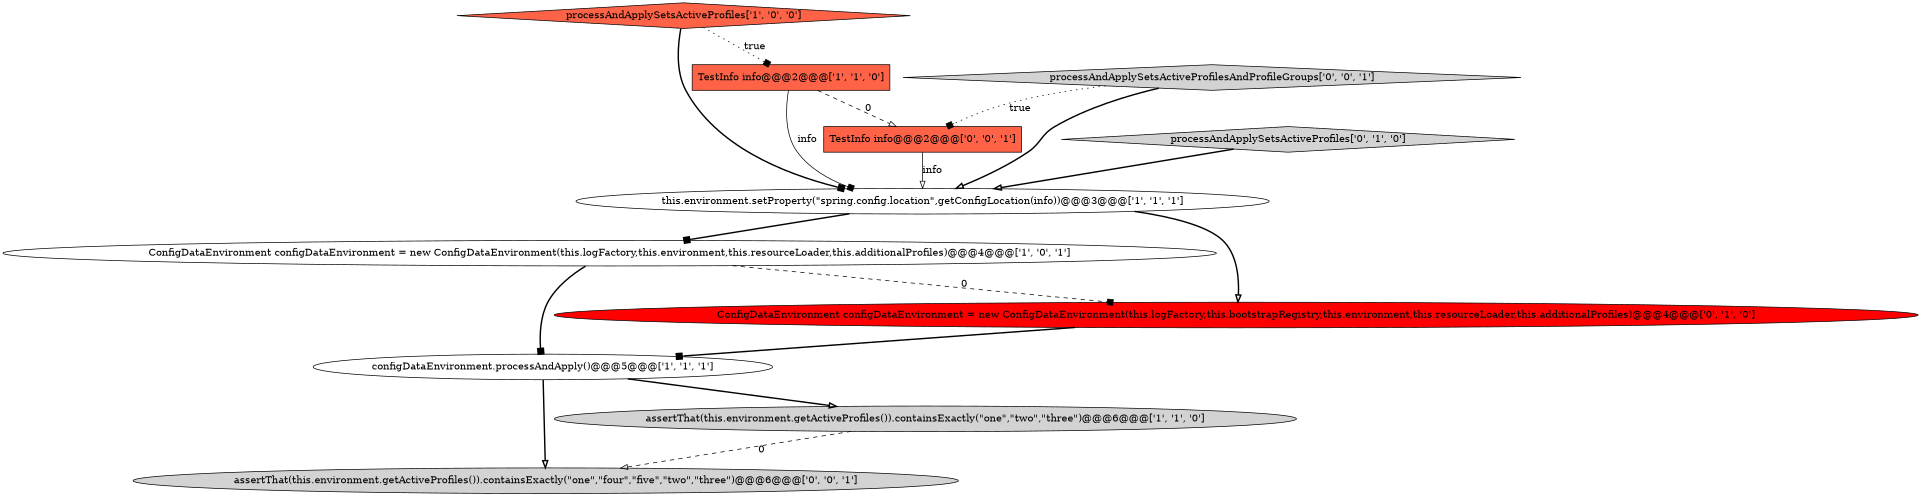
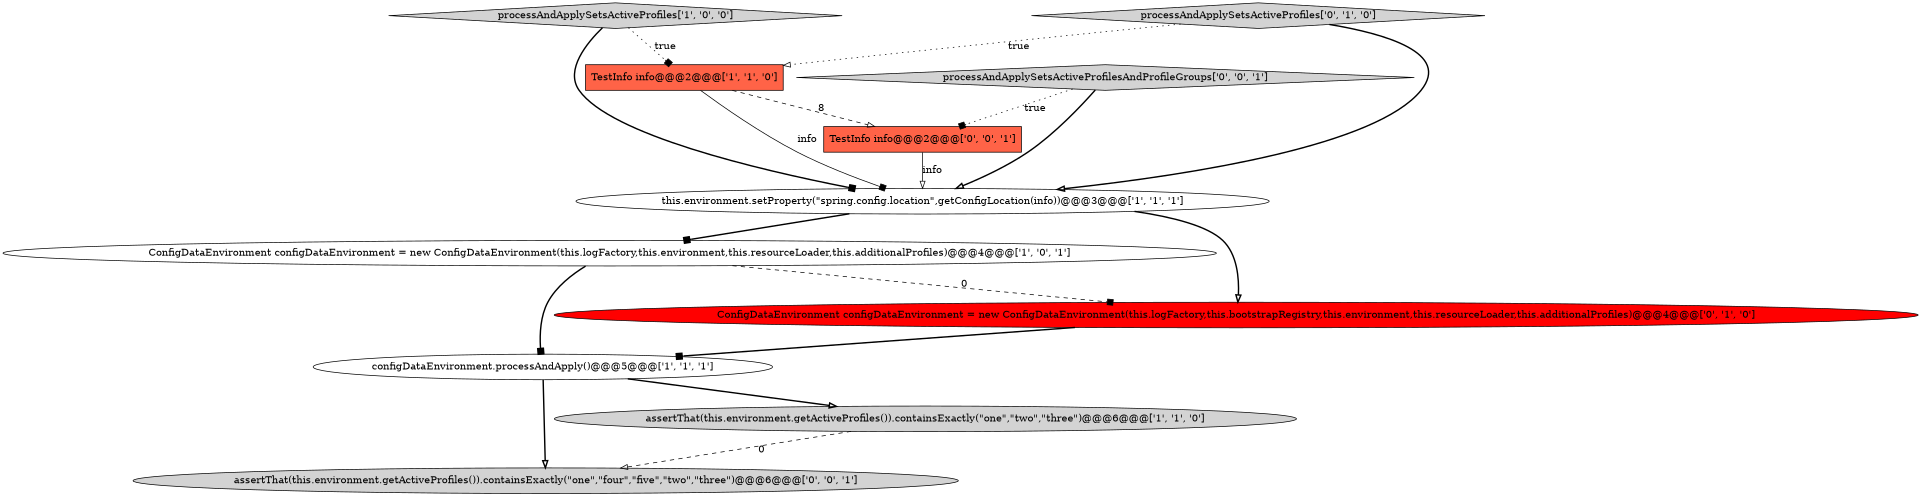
node "processAndApplySetsActiveProfiles['1', '0', '0']": fillcolor tomato -> lightgray
edge "processAndApplySetsActiveProfiles['0', '1', '0']" -> "TestInfo info@@@2@@@['1', '1', '0']": added, label "true"
edge "TestInfo info@@@2@@@['1', '1', '0']" -> "TestInfo info@@@2@@@['0', '0', '1']": label "0" -> "8"
